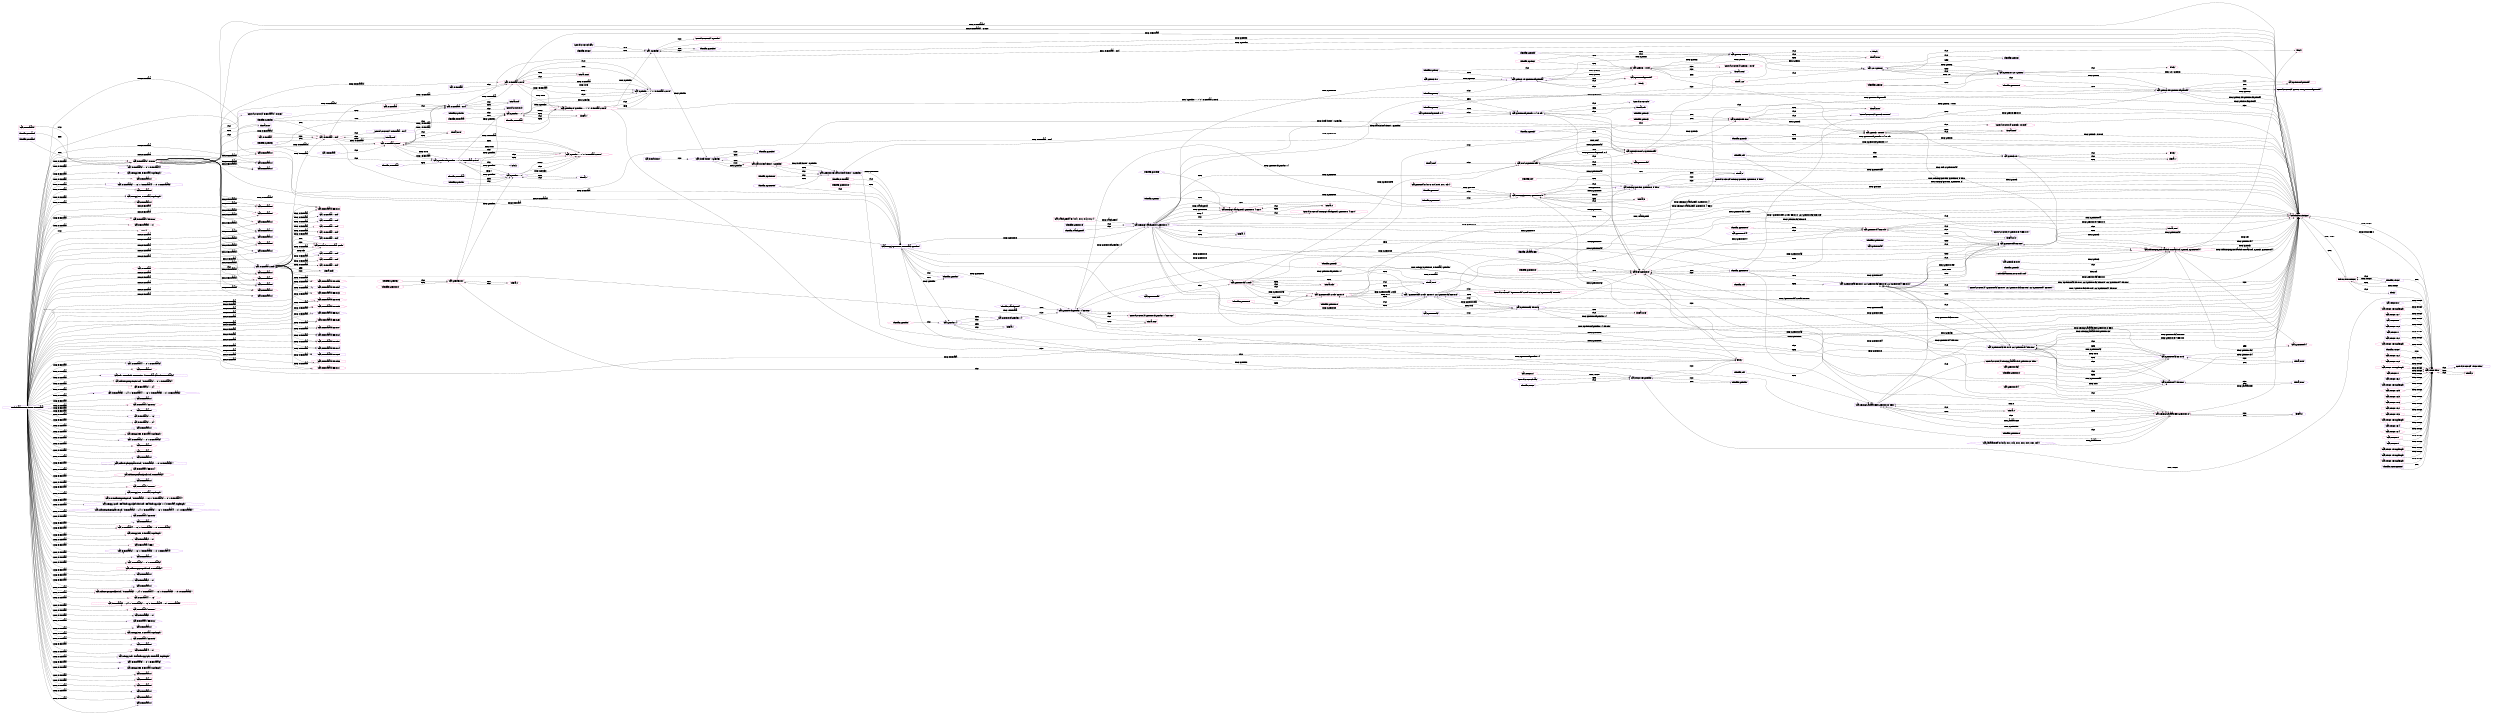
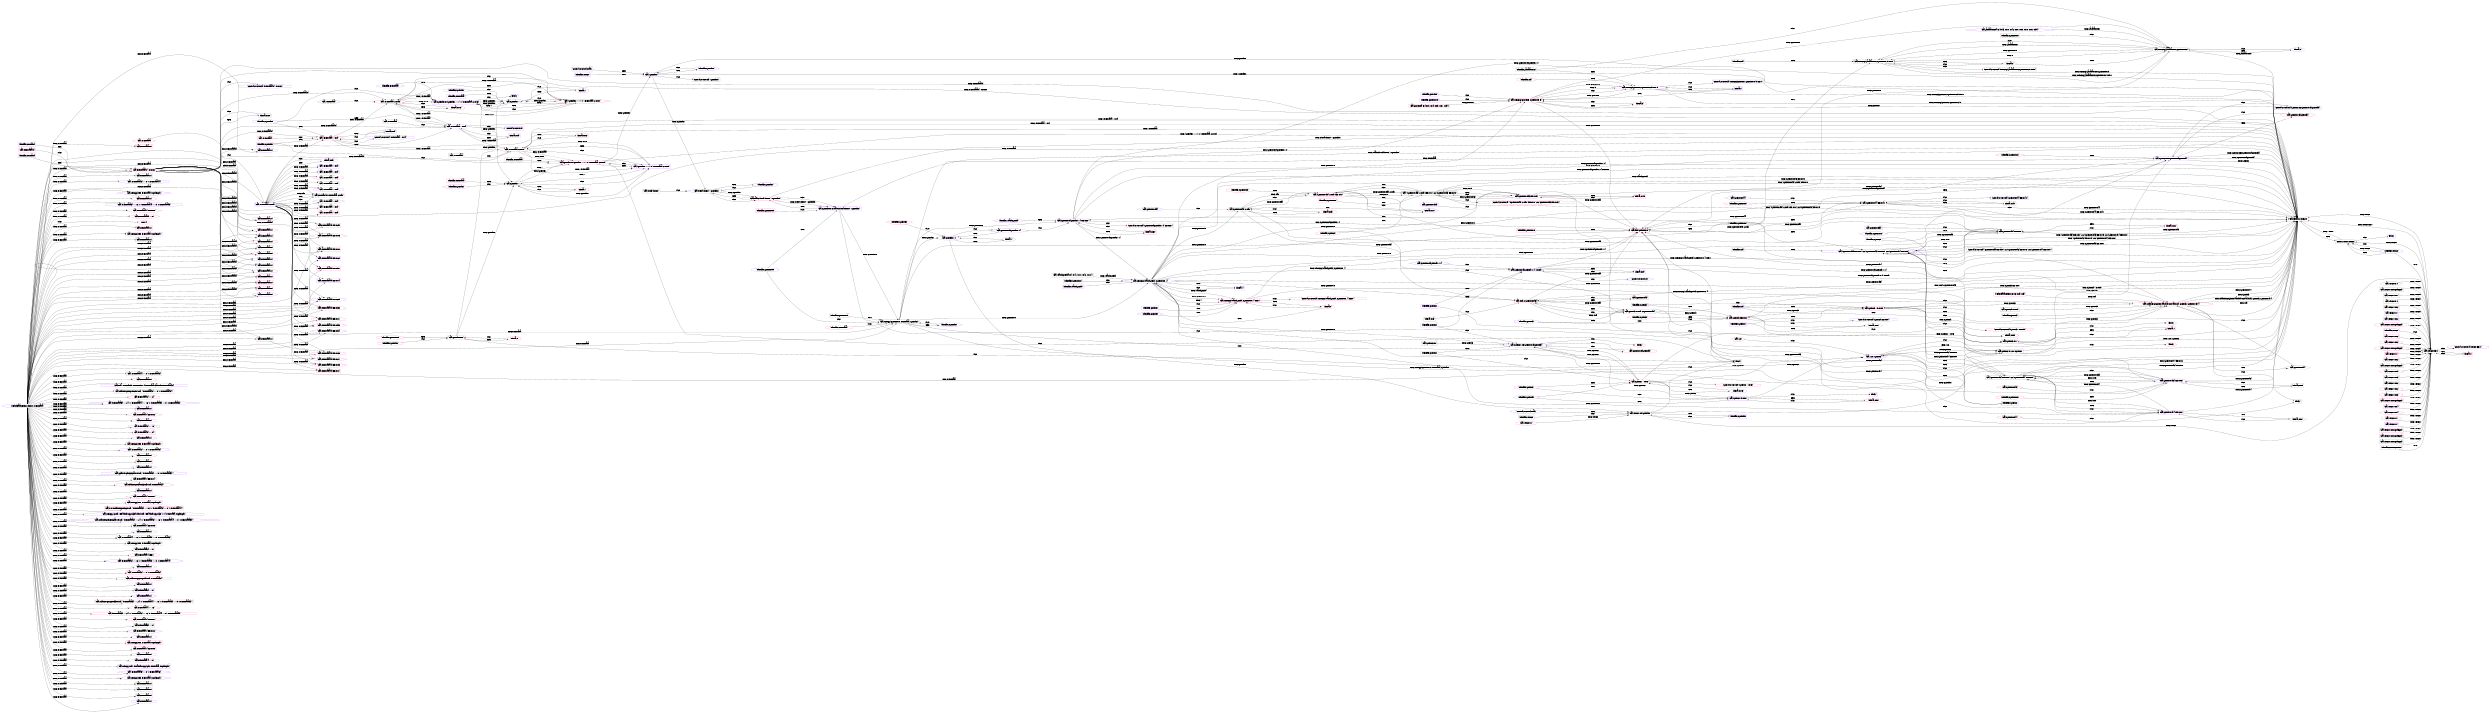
node "(Literal,128)": label "(Literal,128)" -> "(Call,128)"
edge "(Call,memcmp(rolandsysexid, sysex_store, 4))" -> "(Call,sysex_store[sysex_ofs + 1] != 0xf7)": label "DDG: sysex_store" -> "DDG: memcmp(rolandsysexid, sysex_store, 4)"
edge "(Call,event_data[0] >= 0x80)" -> "(Call,memcpy(sysex_store, event_data, sysex_len))": removed, label "DDG: event_data[0]"
